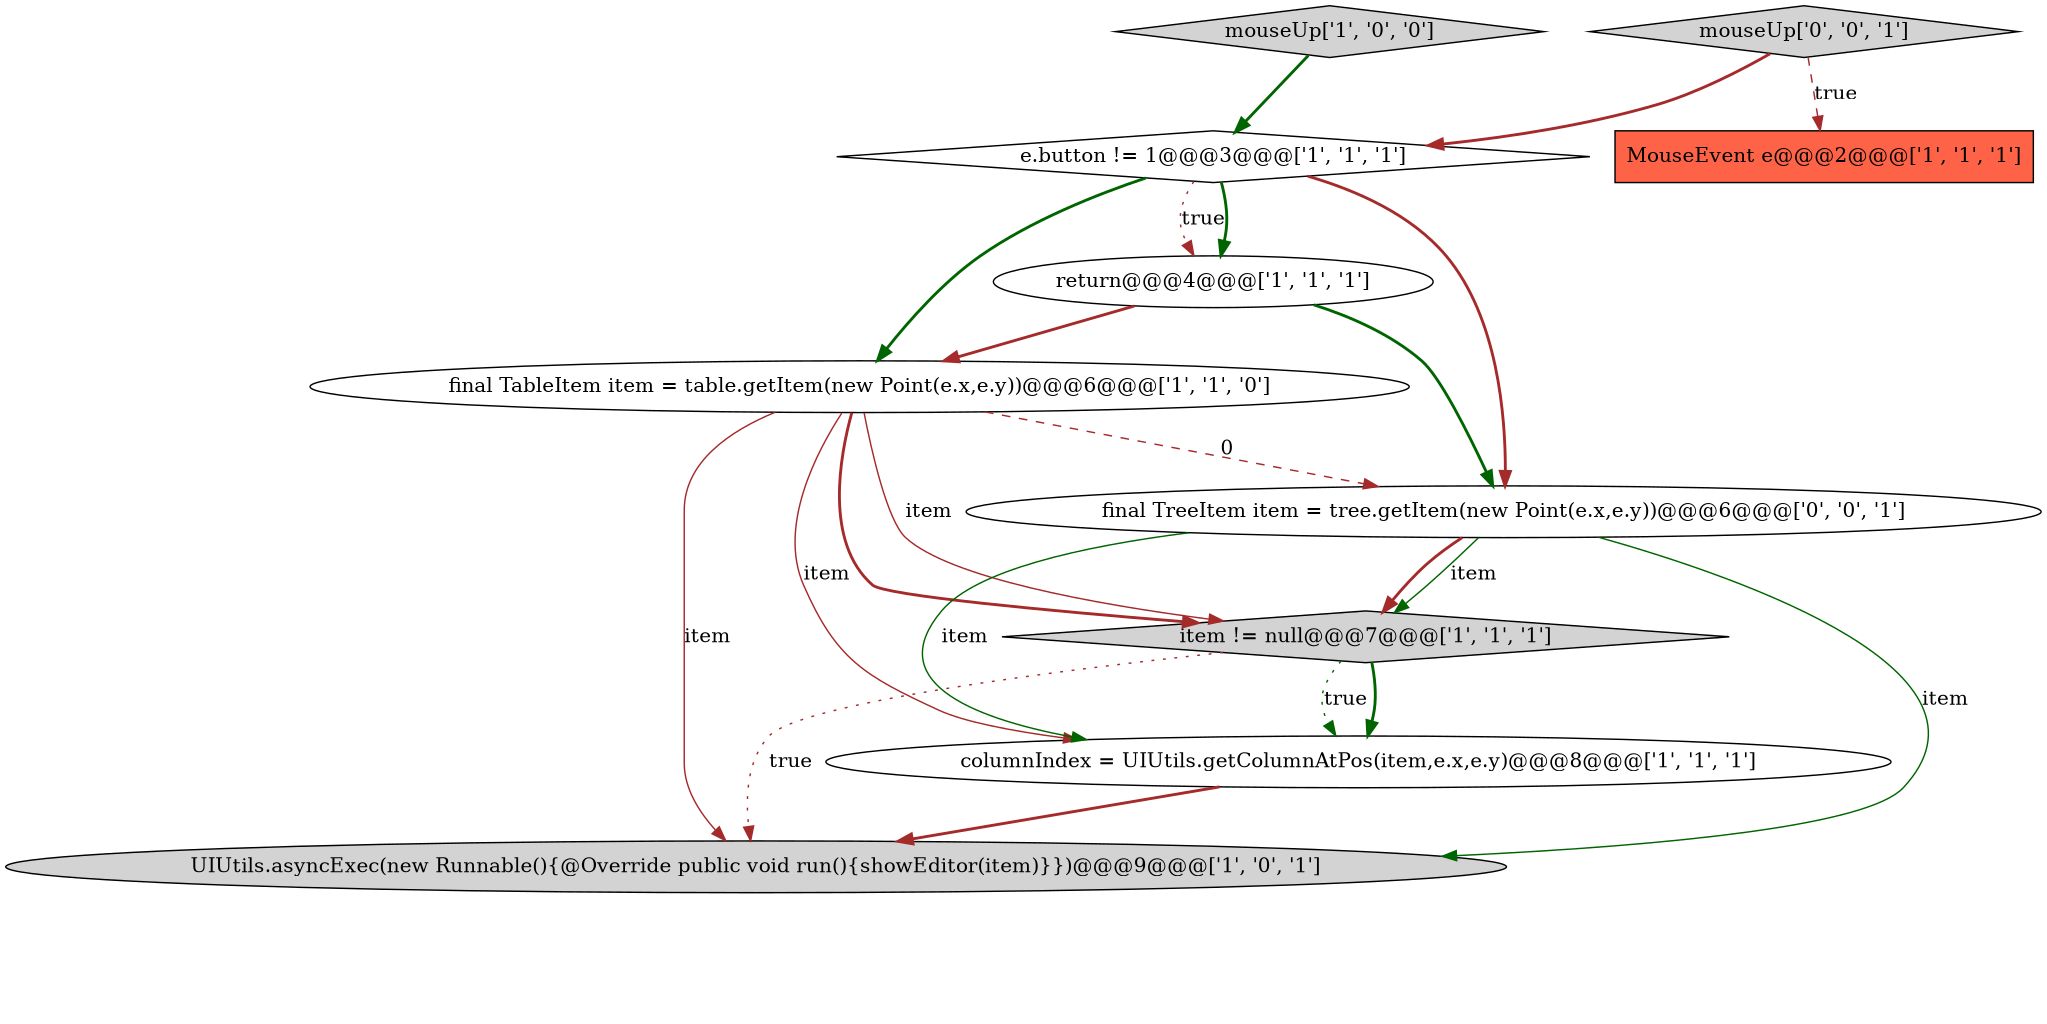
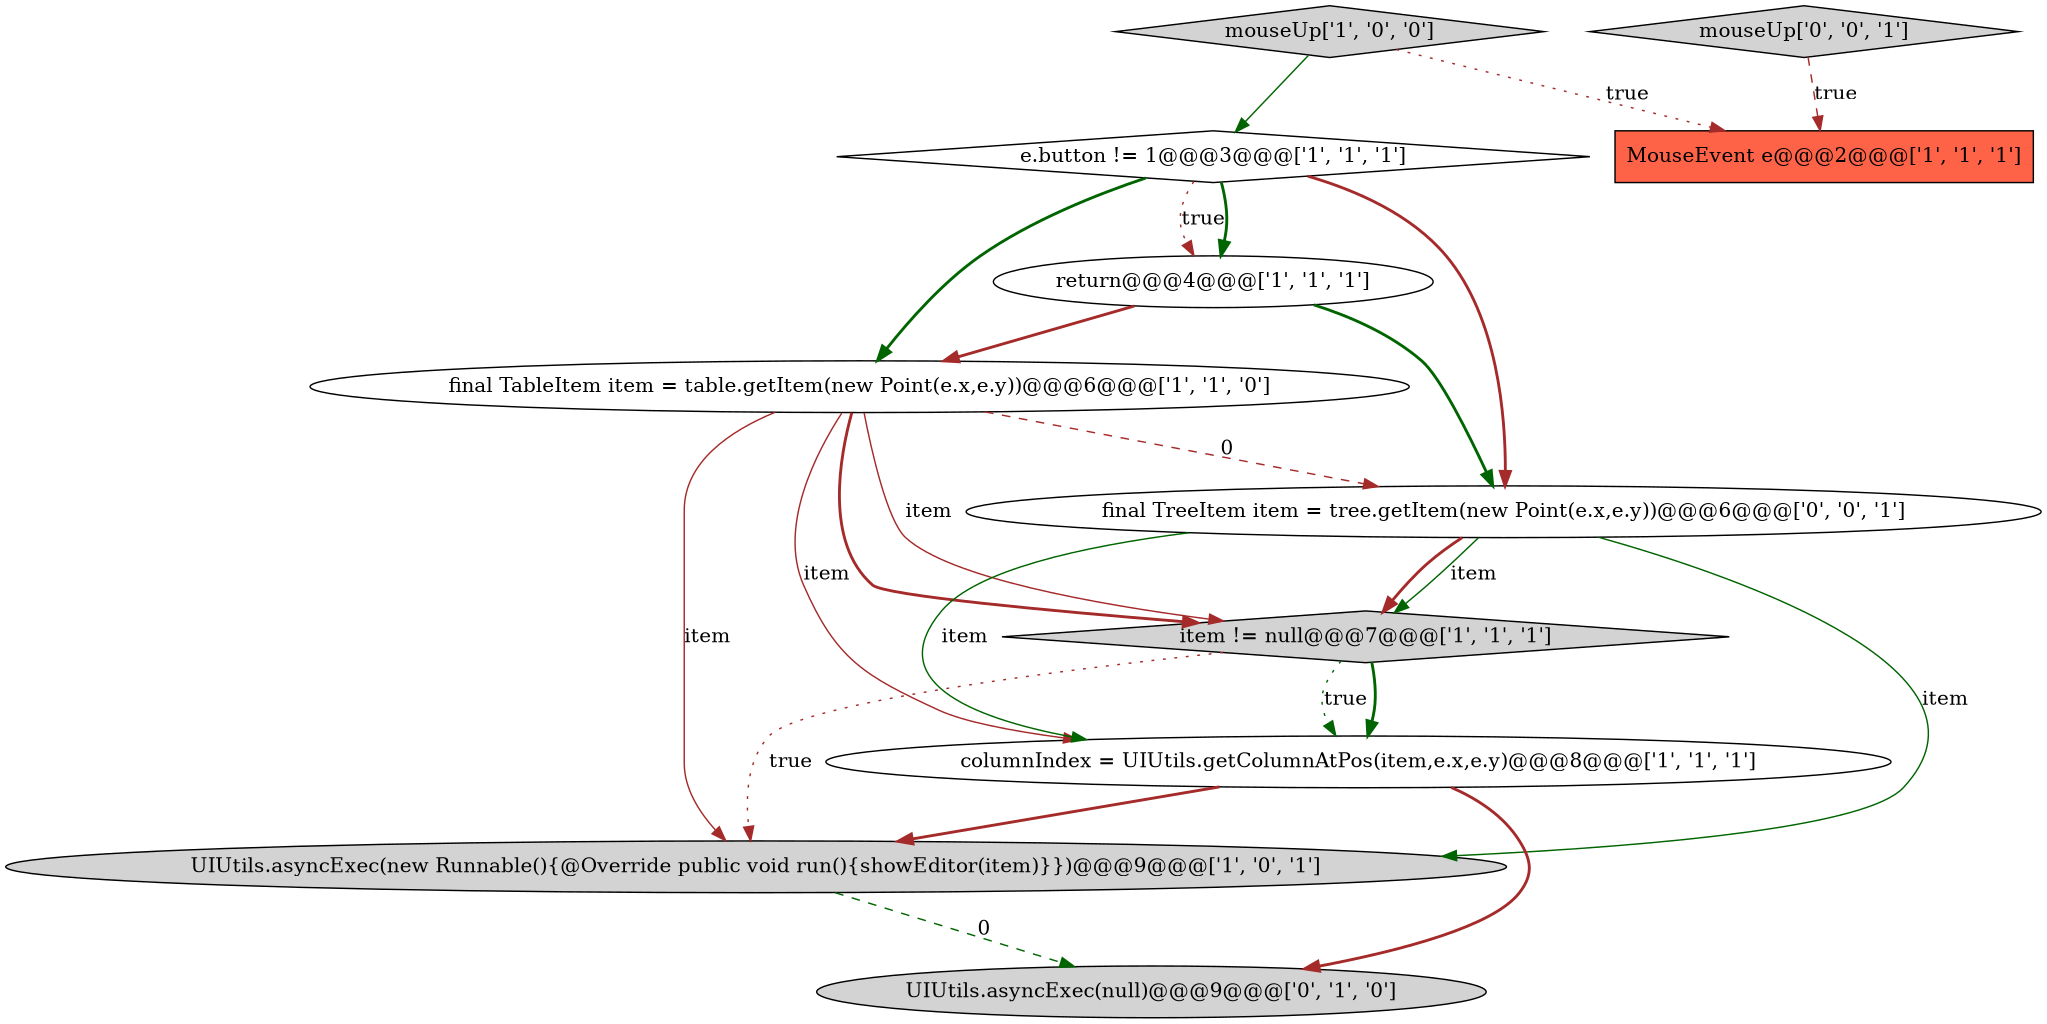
edge "mouseUp['1', '0', '0']" -> "MouseEvent e@@@2@@@['1', '1', '1']": added, label "true"
edge "mouseUp['1', '0', '0']" -> "e.button != 1@@@3@@@['1', '1', '1']": style bold -> solid
edge "mouseUp['0', '0', '1']" -> "e.button != 1@@@3@@@['1', '1', '1']": removed
node "UIUtils.asyncExec(null)@@@9@@@['0', '1', '0']": added
